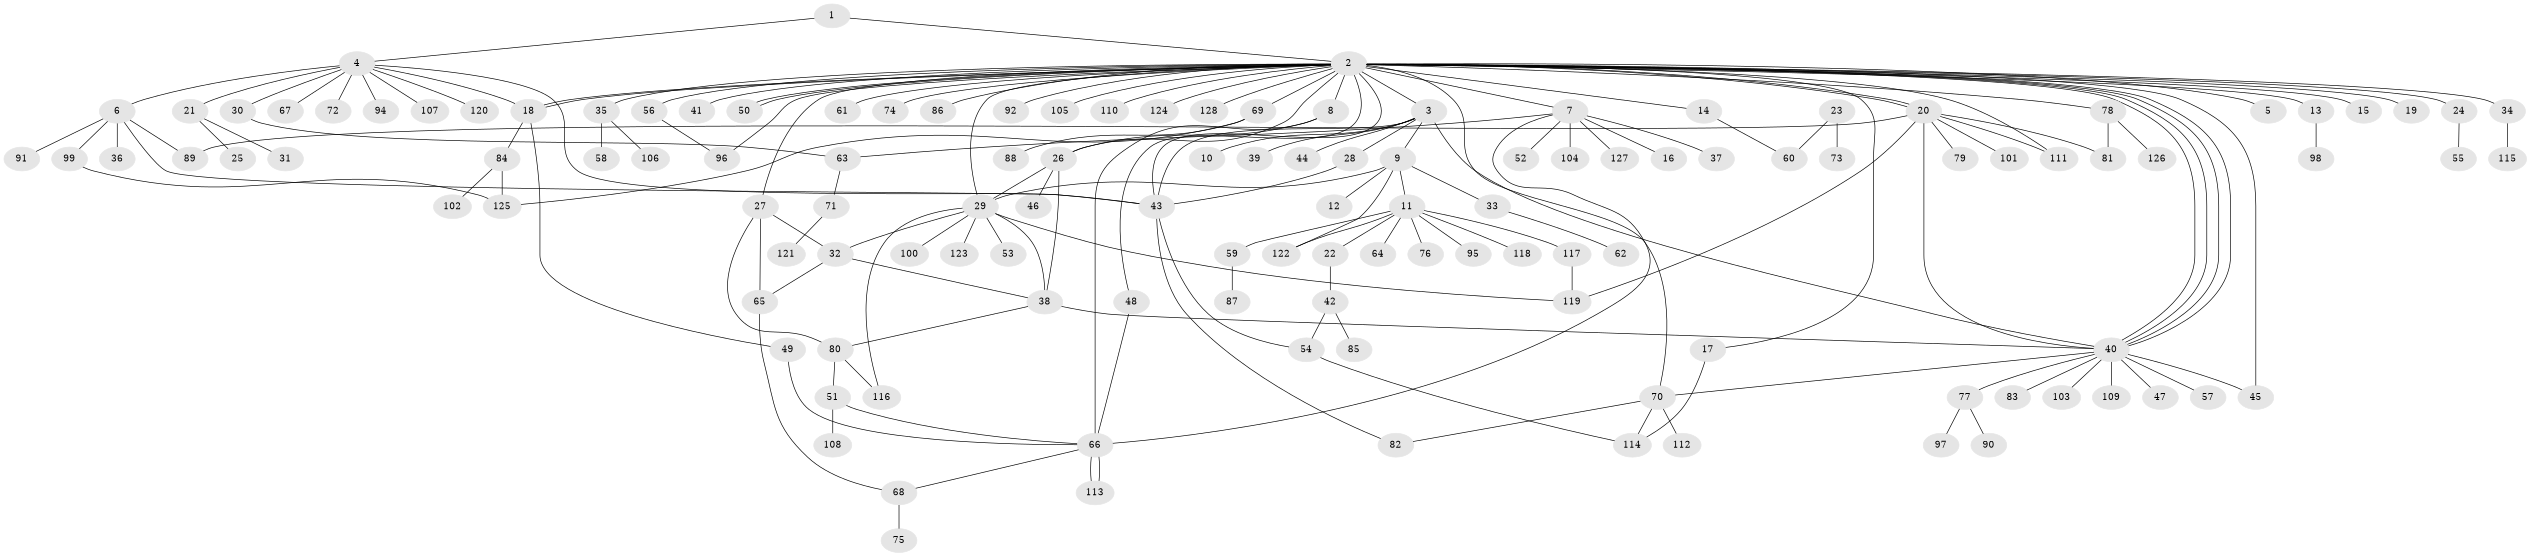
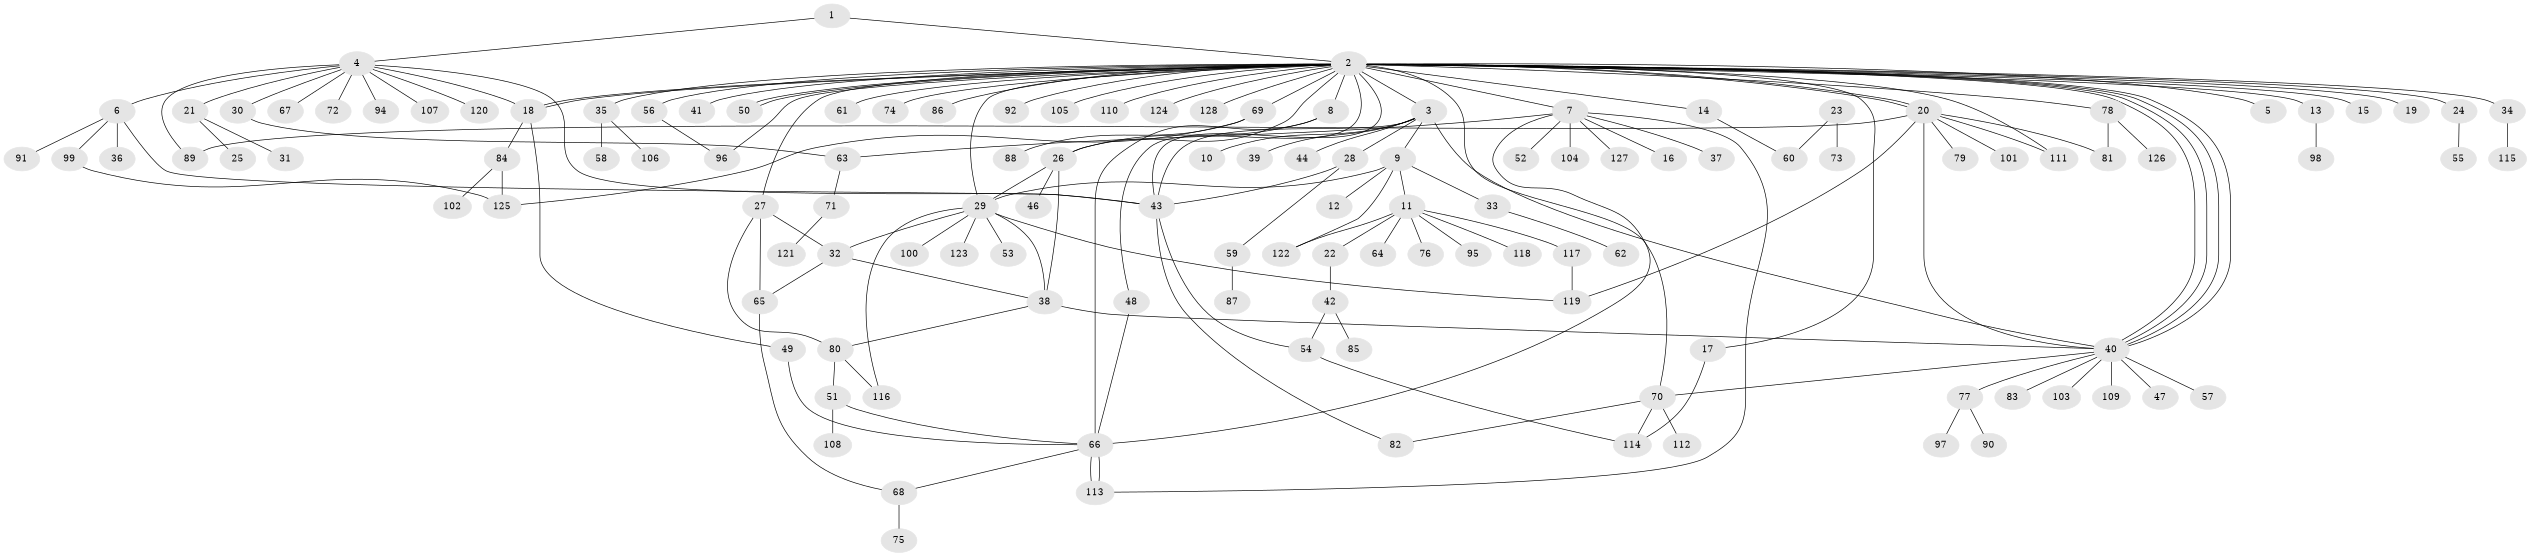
edge "6" -- "89": now "4" -- "89"
edge "11" -- "59": now "28" -- "59"
node "45": removed
edge "7" -- "113": added
